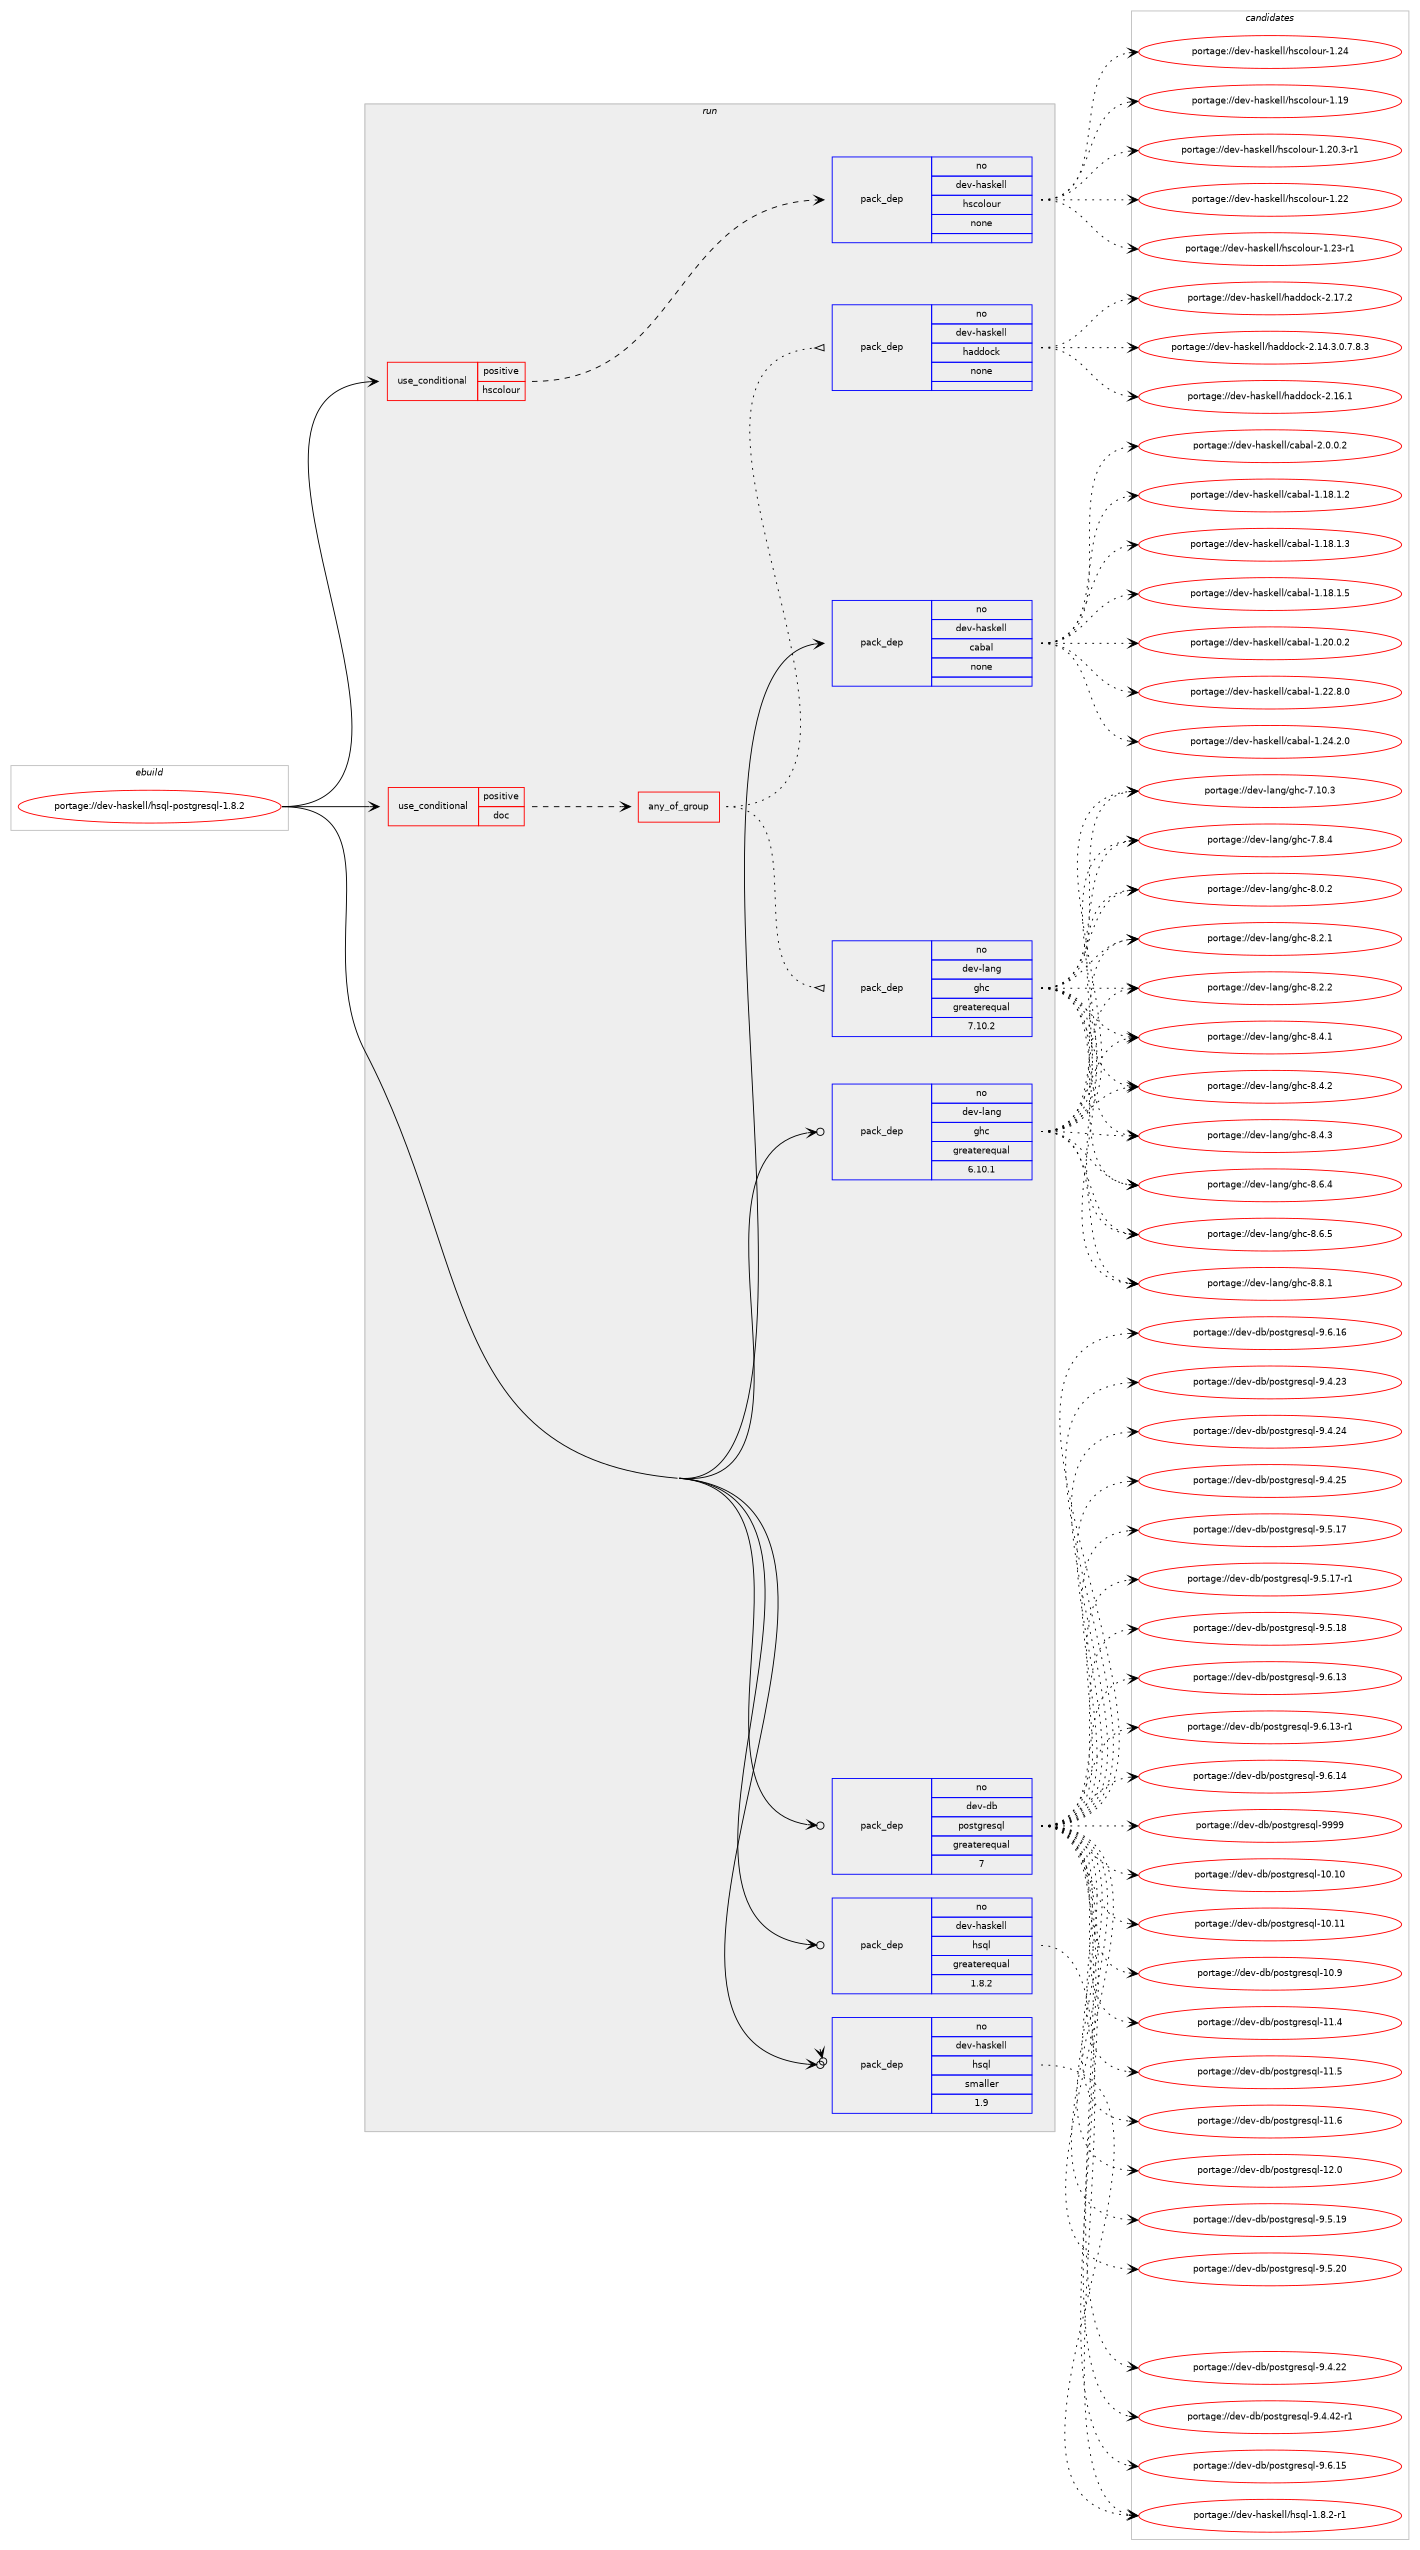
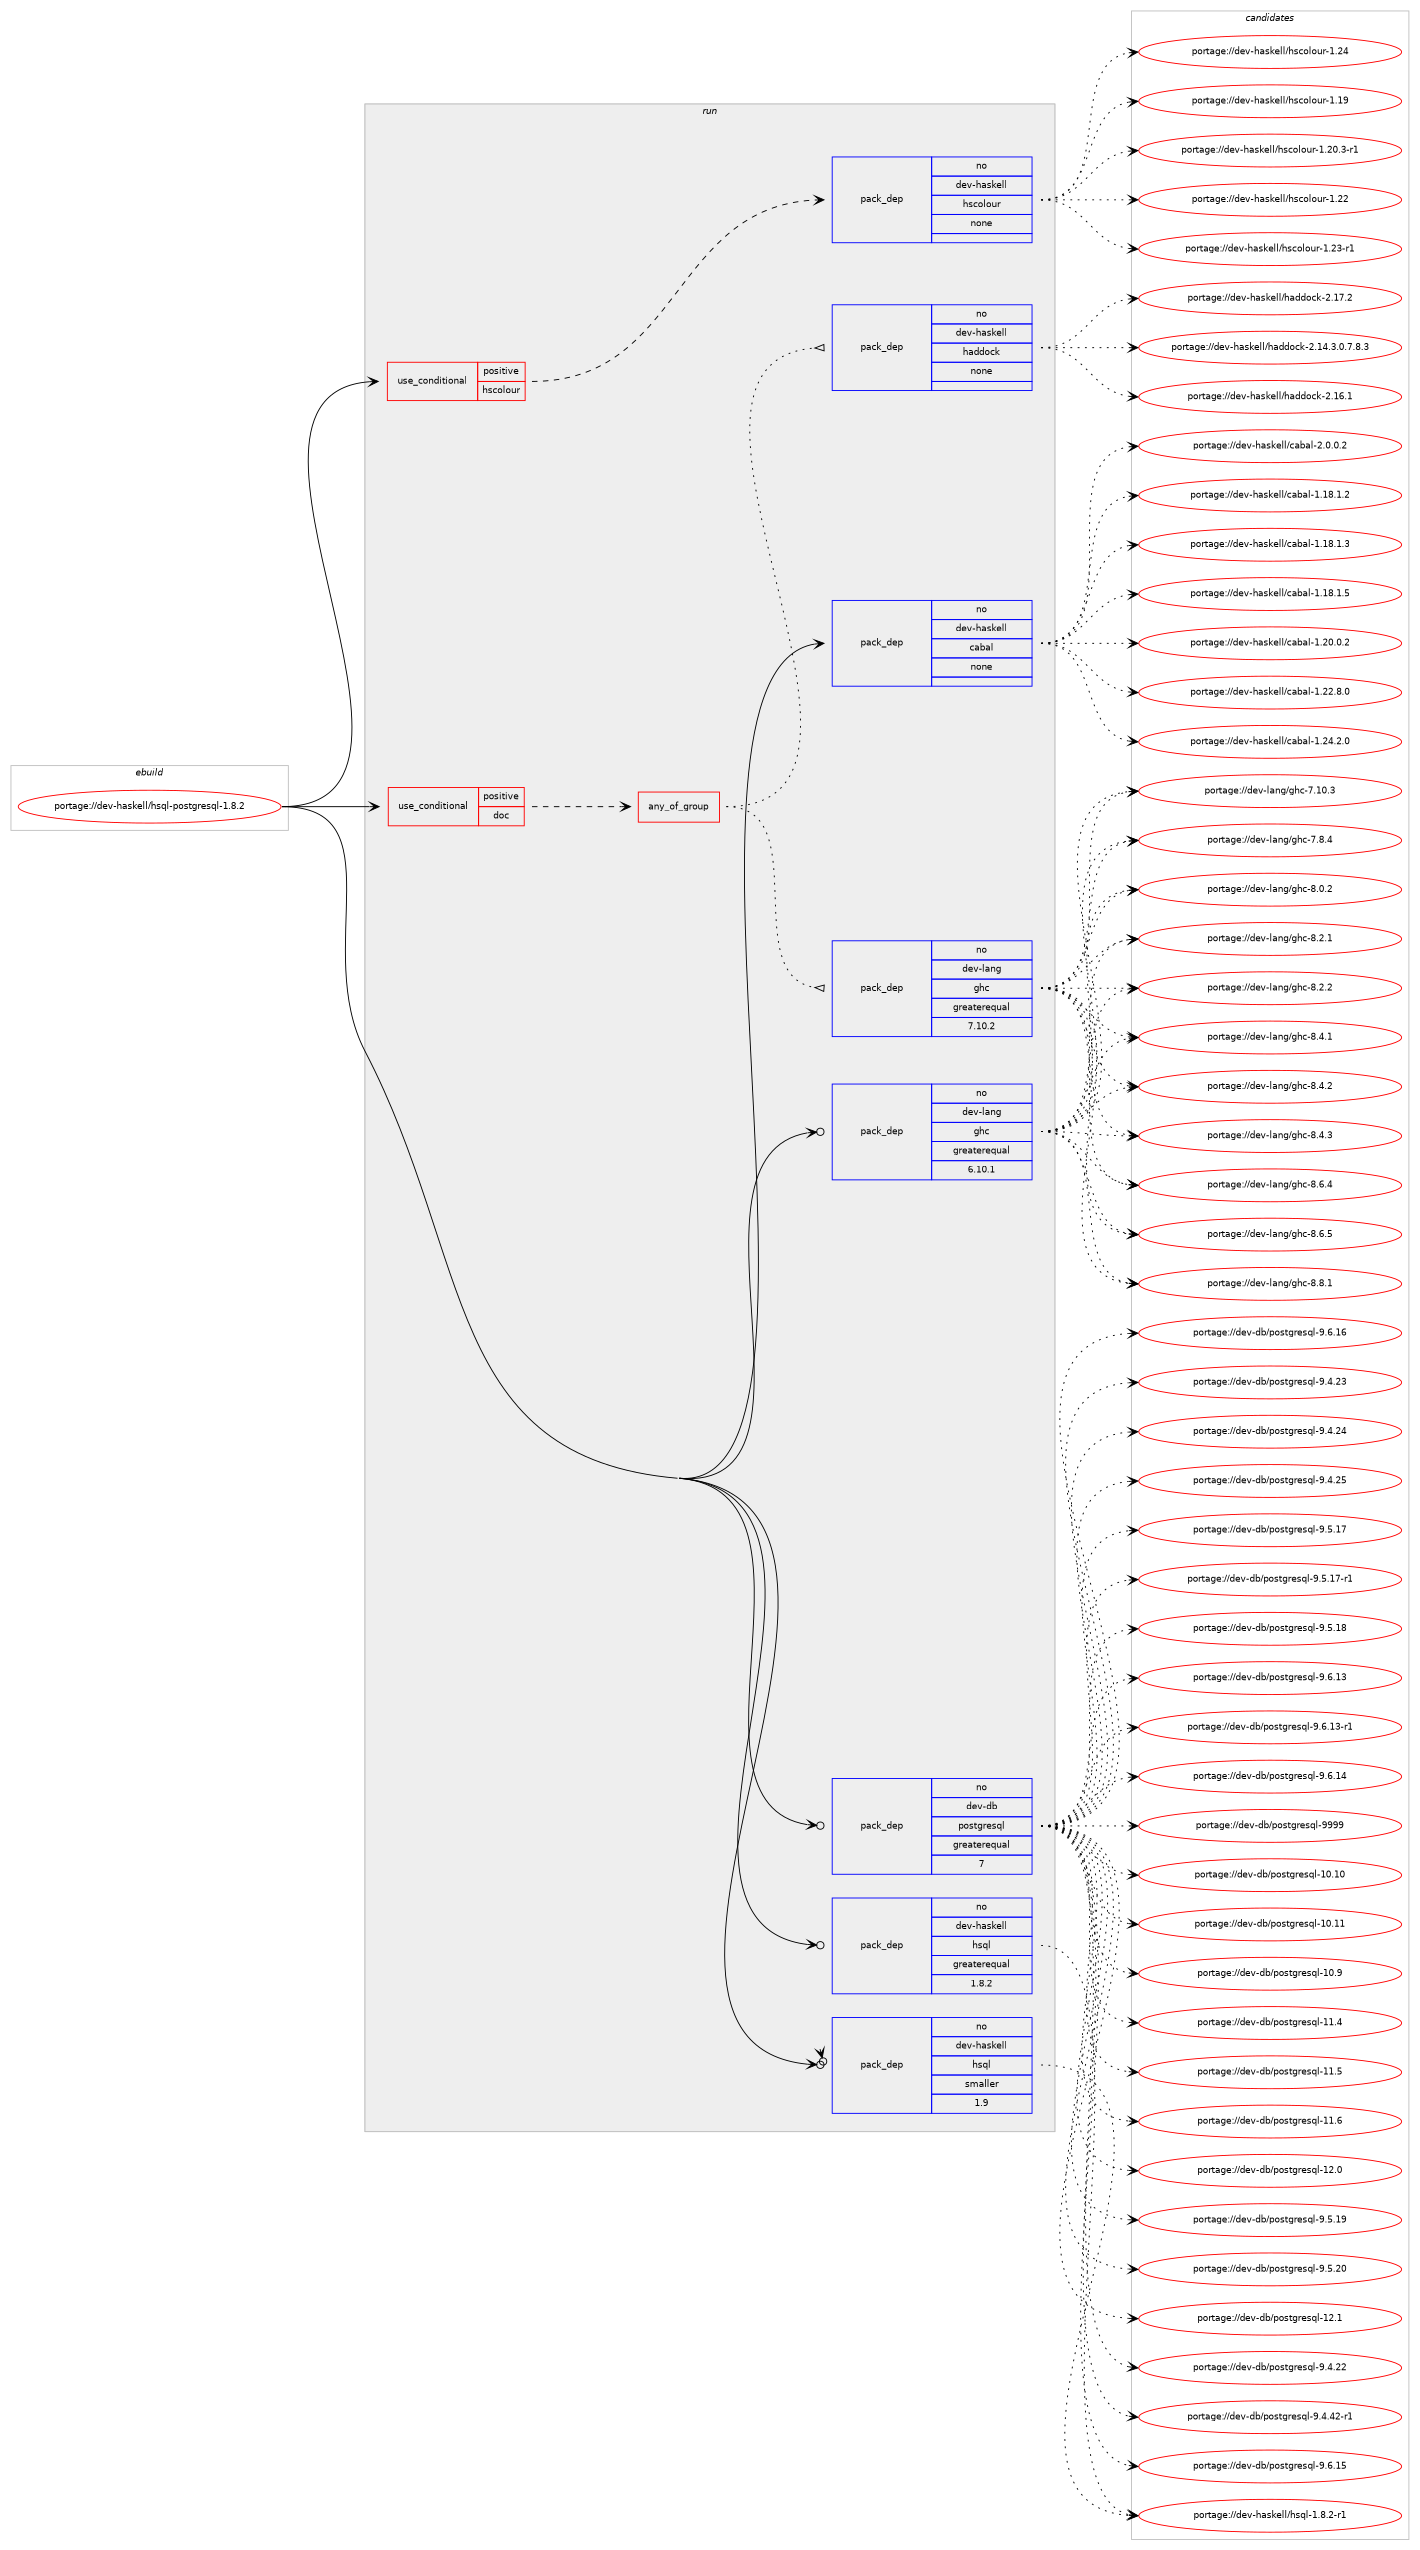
node "portage://dev-db/postgresql-12.1": added
